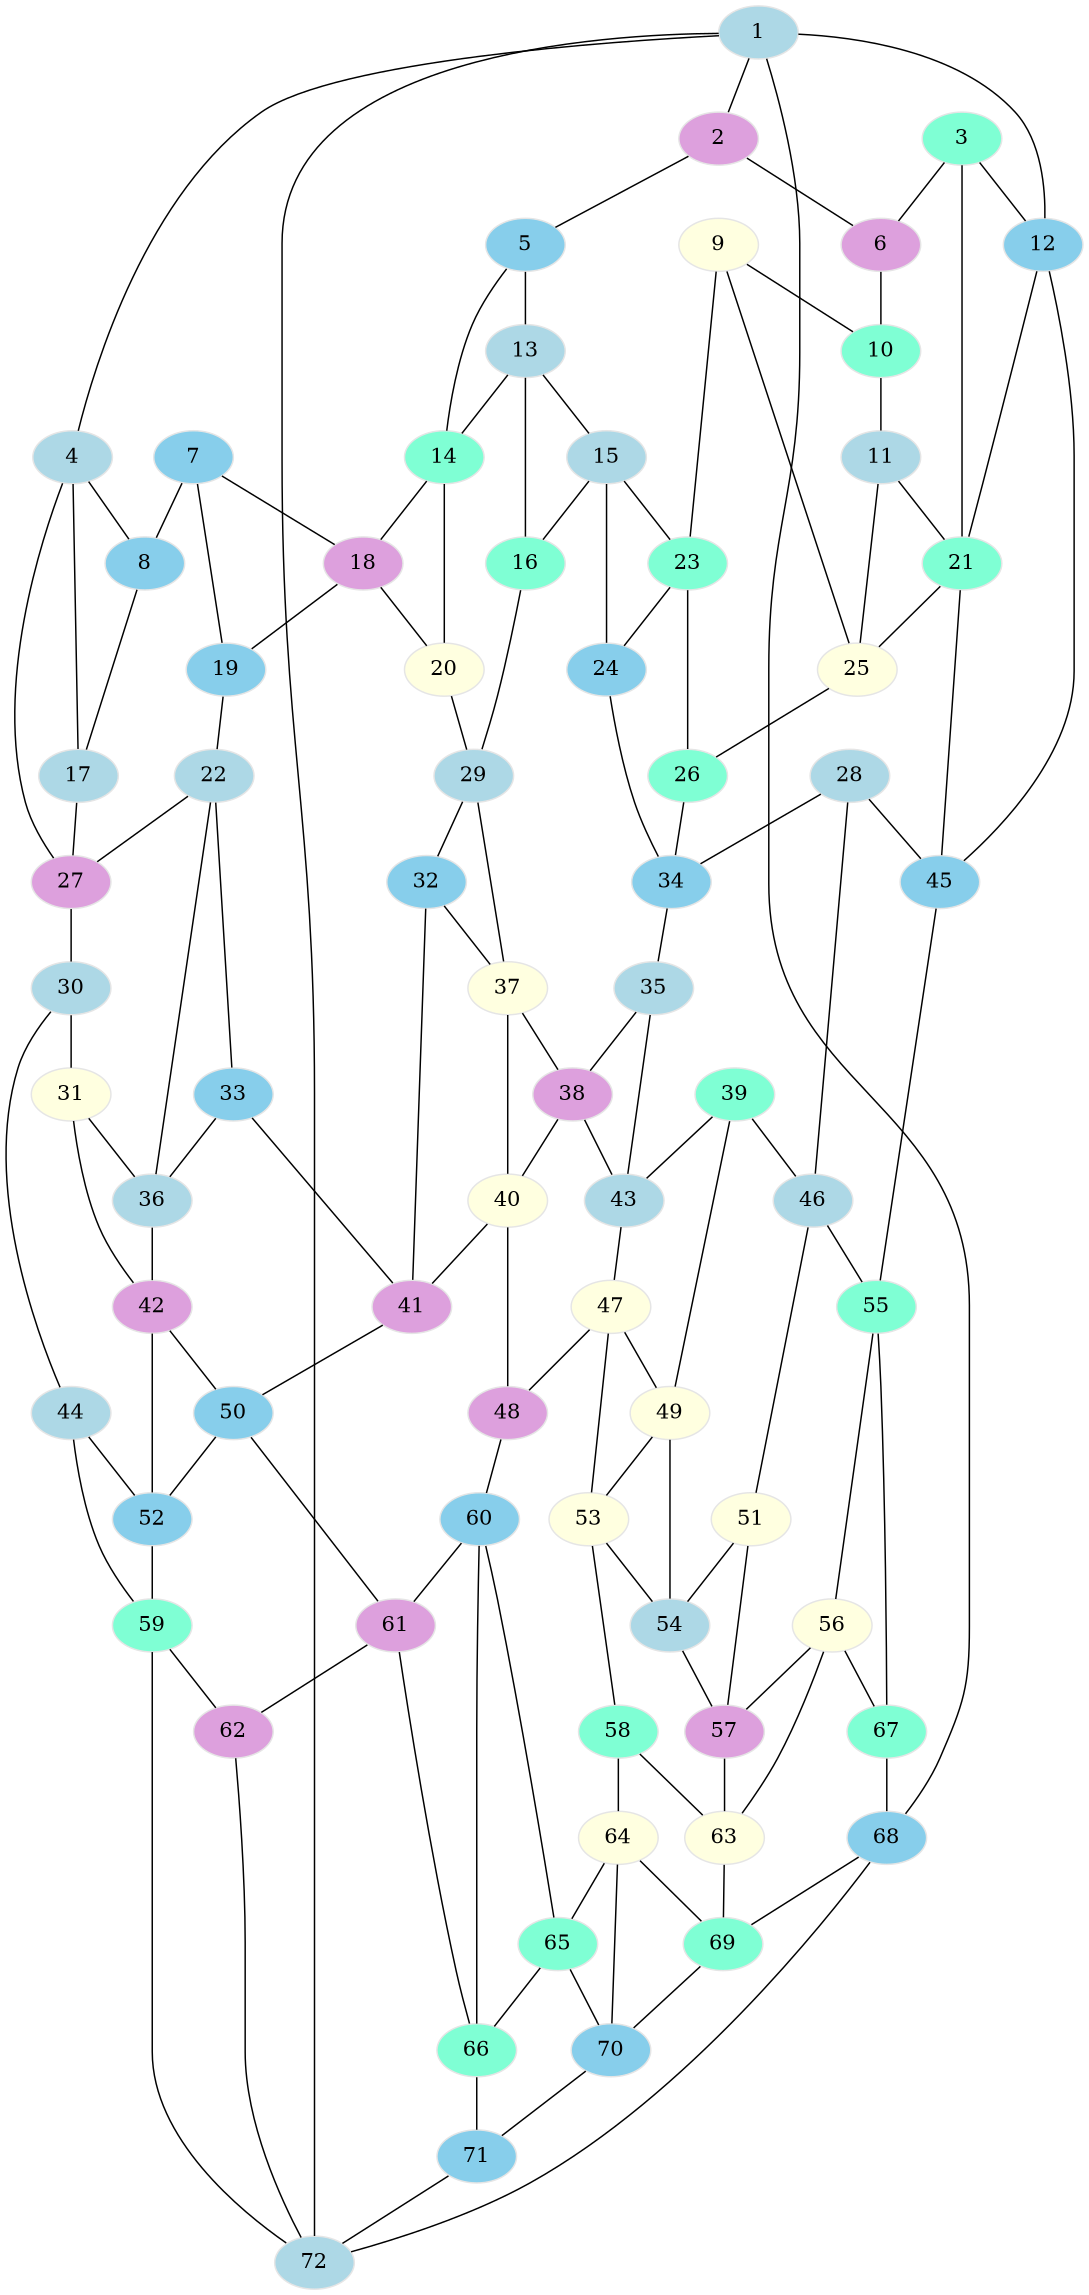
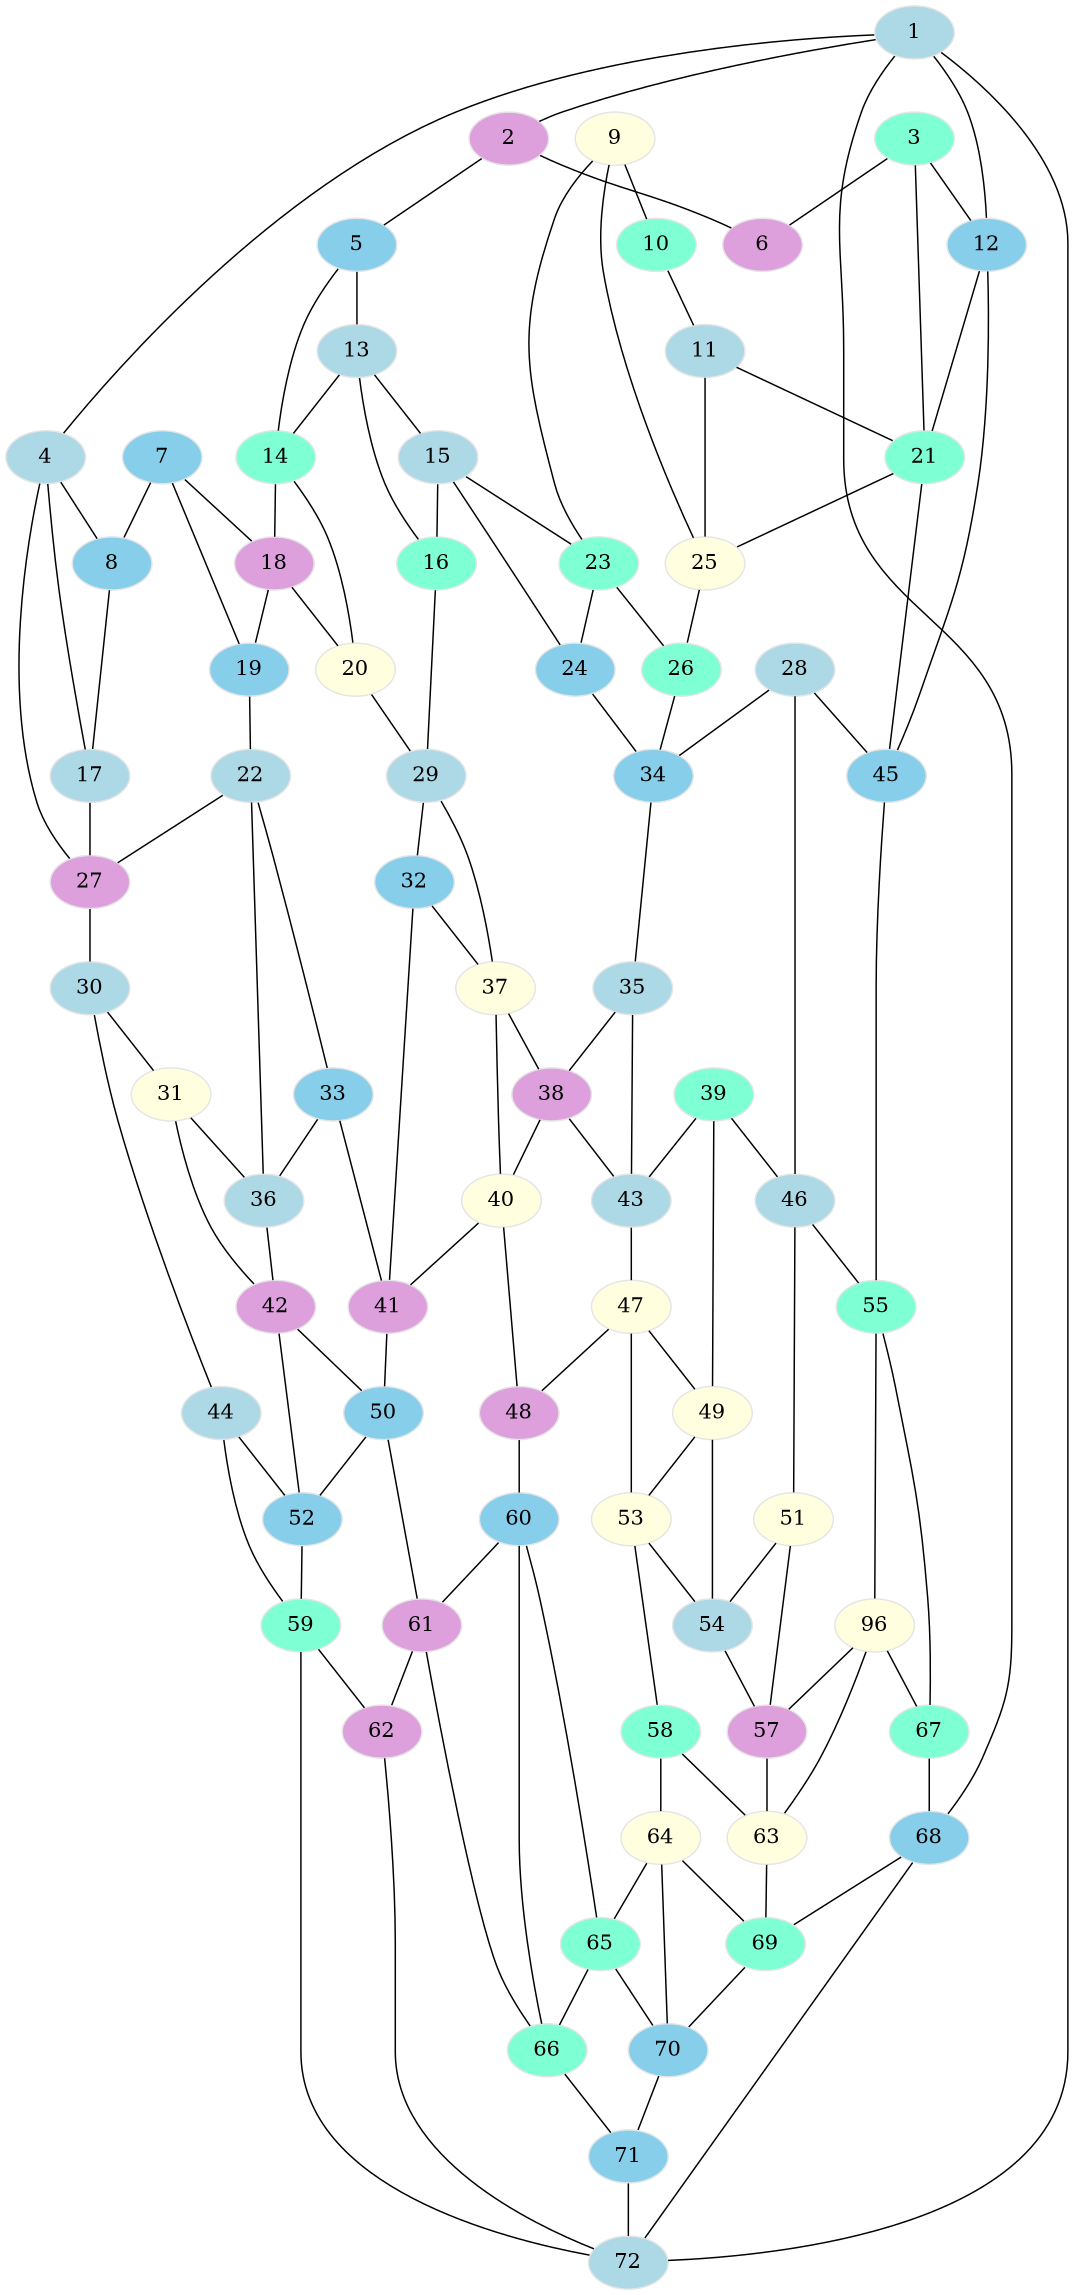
edge "6" -- "10": removed
node "56": label "56" -> "96"
